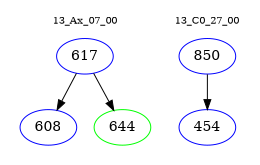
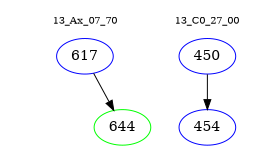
cluster "13_Ax_07_00": label "13_Ax_07_00" -> "13_Ax_07_70"
node "850": label "850" -> "450"
node "608": removed
